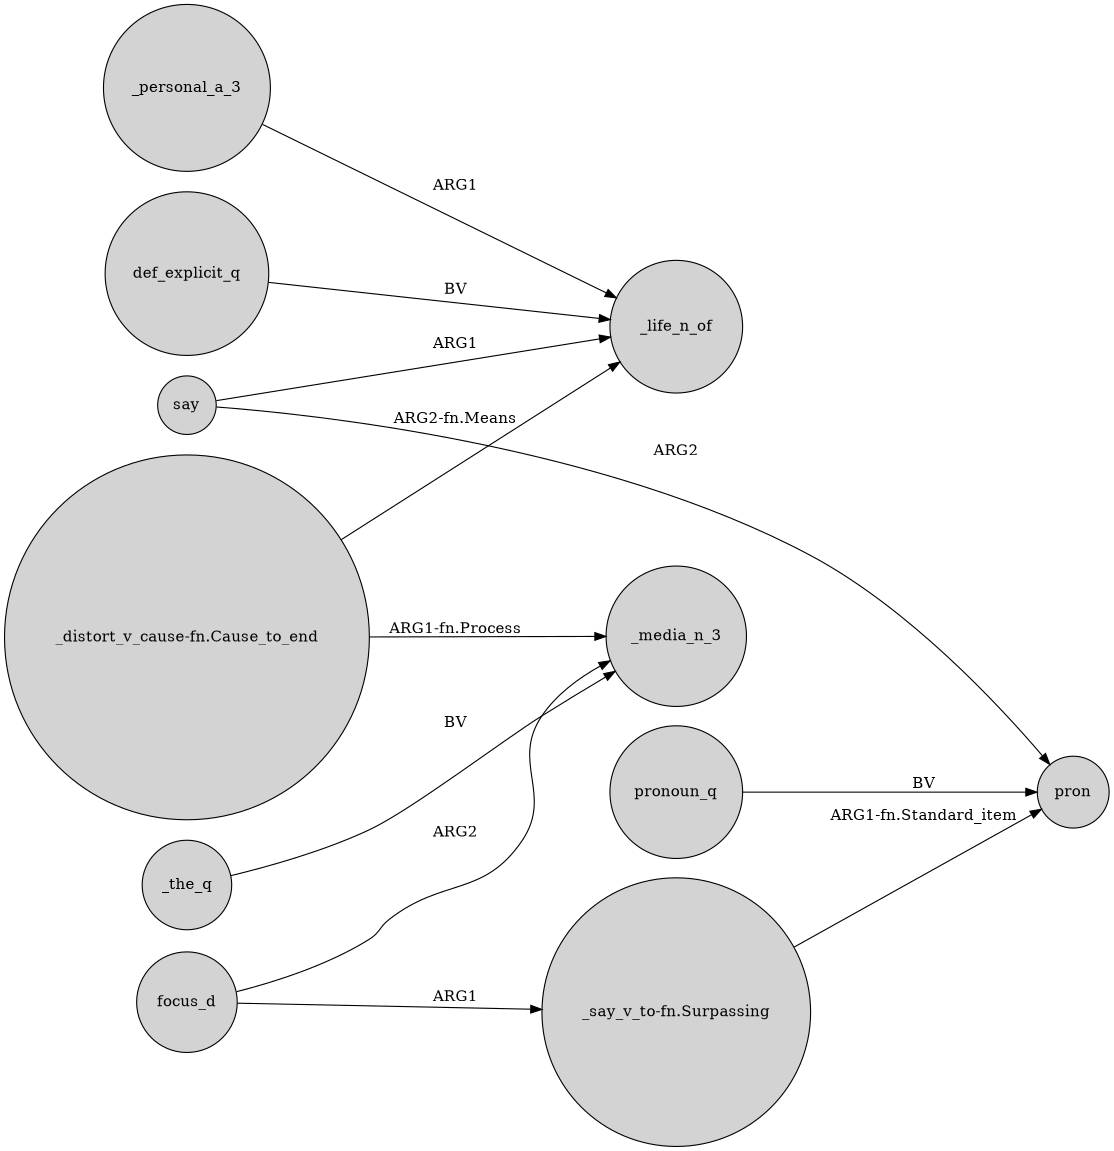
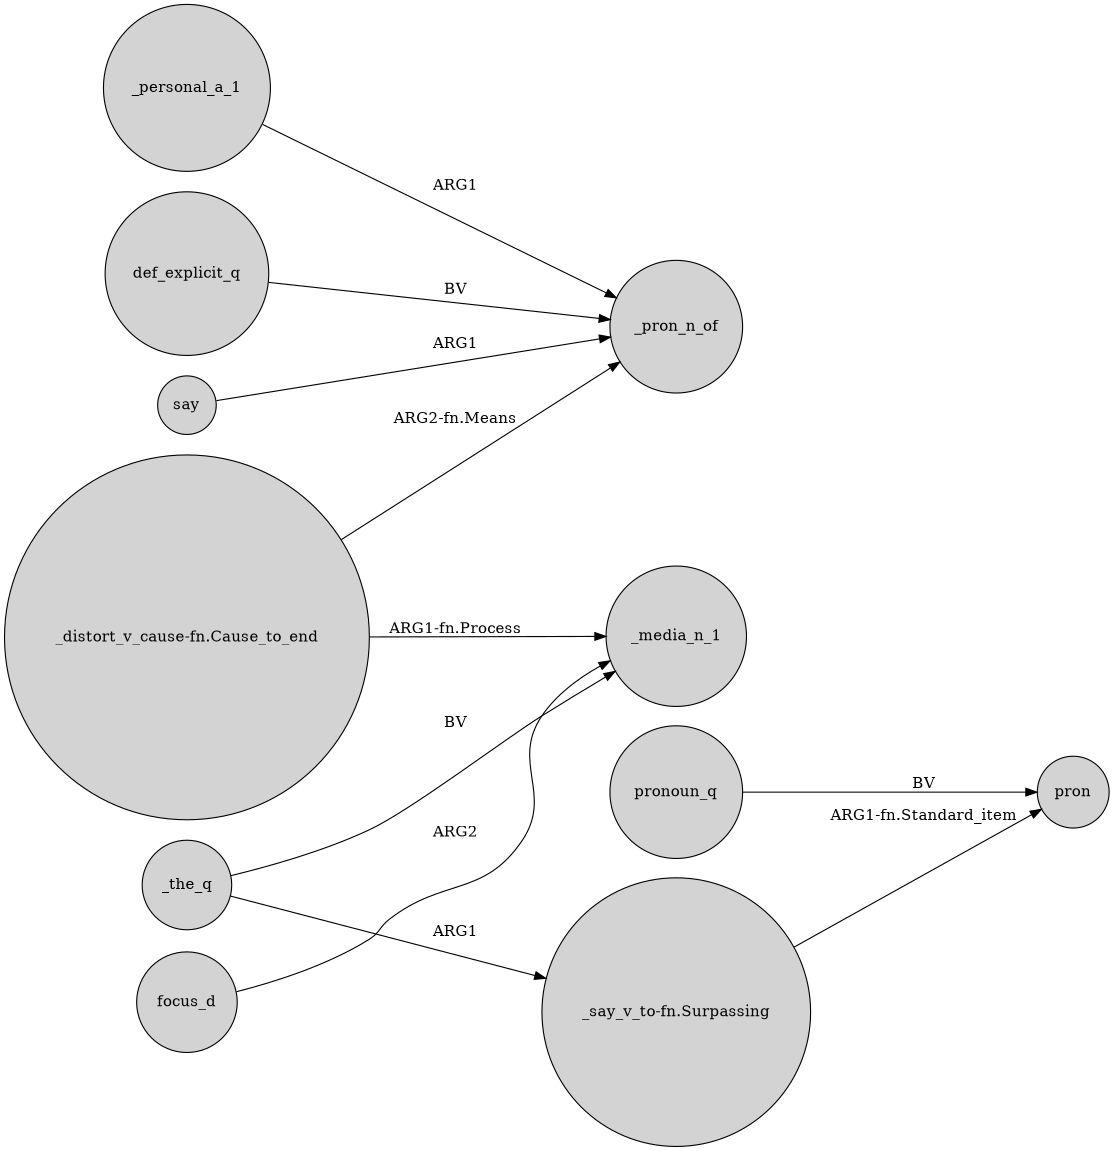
node "_personal_a_3": label "_personal_a_3" -> "_personal_a_1"
node "_life_n_of": label "_life_n_of" -> "_pron_n_of"
edge "say" -> "pron": removed, label "ARG2"
node "_media_n_3": label "_media_n_3" -> "_media_n_1"
edge "focus_d" -> "_say_v_to-fn.Surpassing": now "_the_q" -> "_say_v_to-fn.Surpassing"
